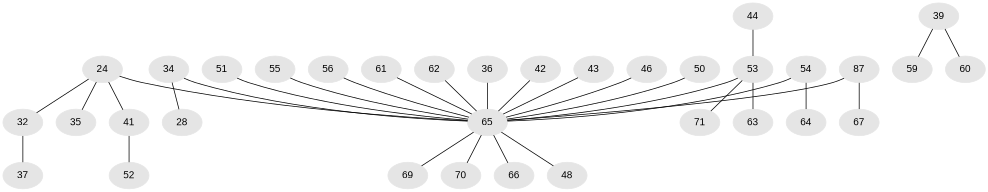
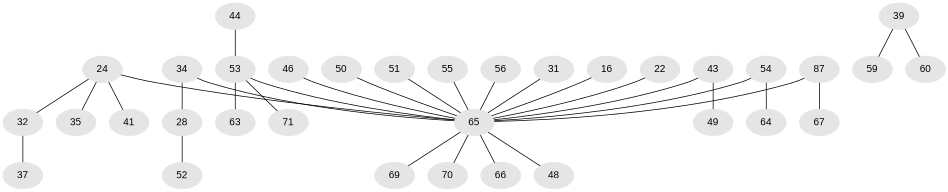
node "61": label "61" -> "31"
node "62": removed
node "36": label "36" -> "16"
node "42": label "42" -> "22"
node "49": added
edge "41" -- "52": now "28" -- "52"
